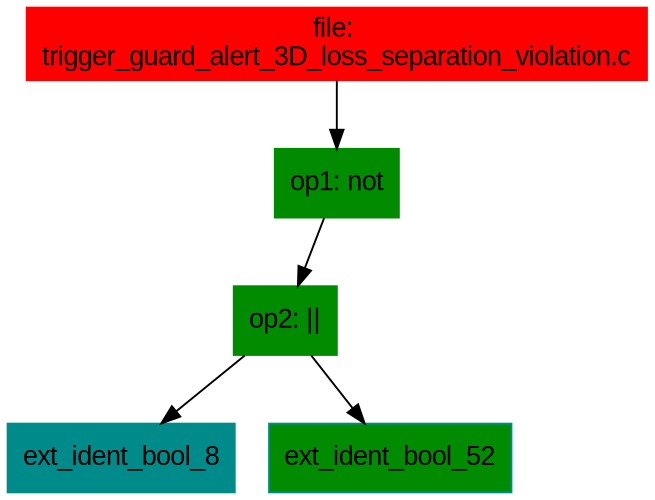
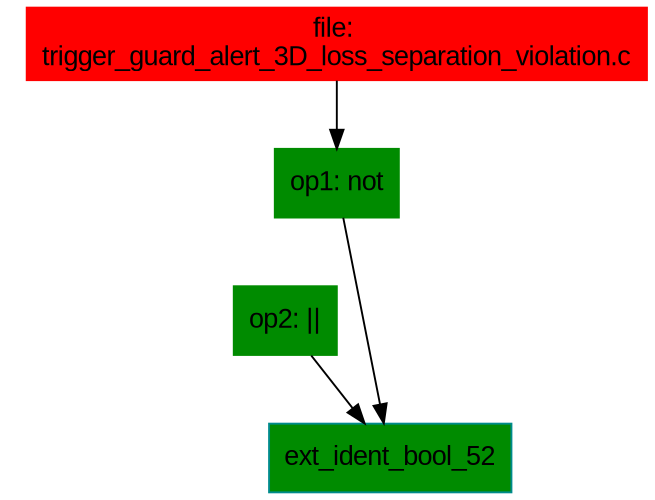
edge "op1: not" -> "op2: ||": now "op1: not" -> "ext_ident_bool_52"
node "ext_ident_bool_8": removed
